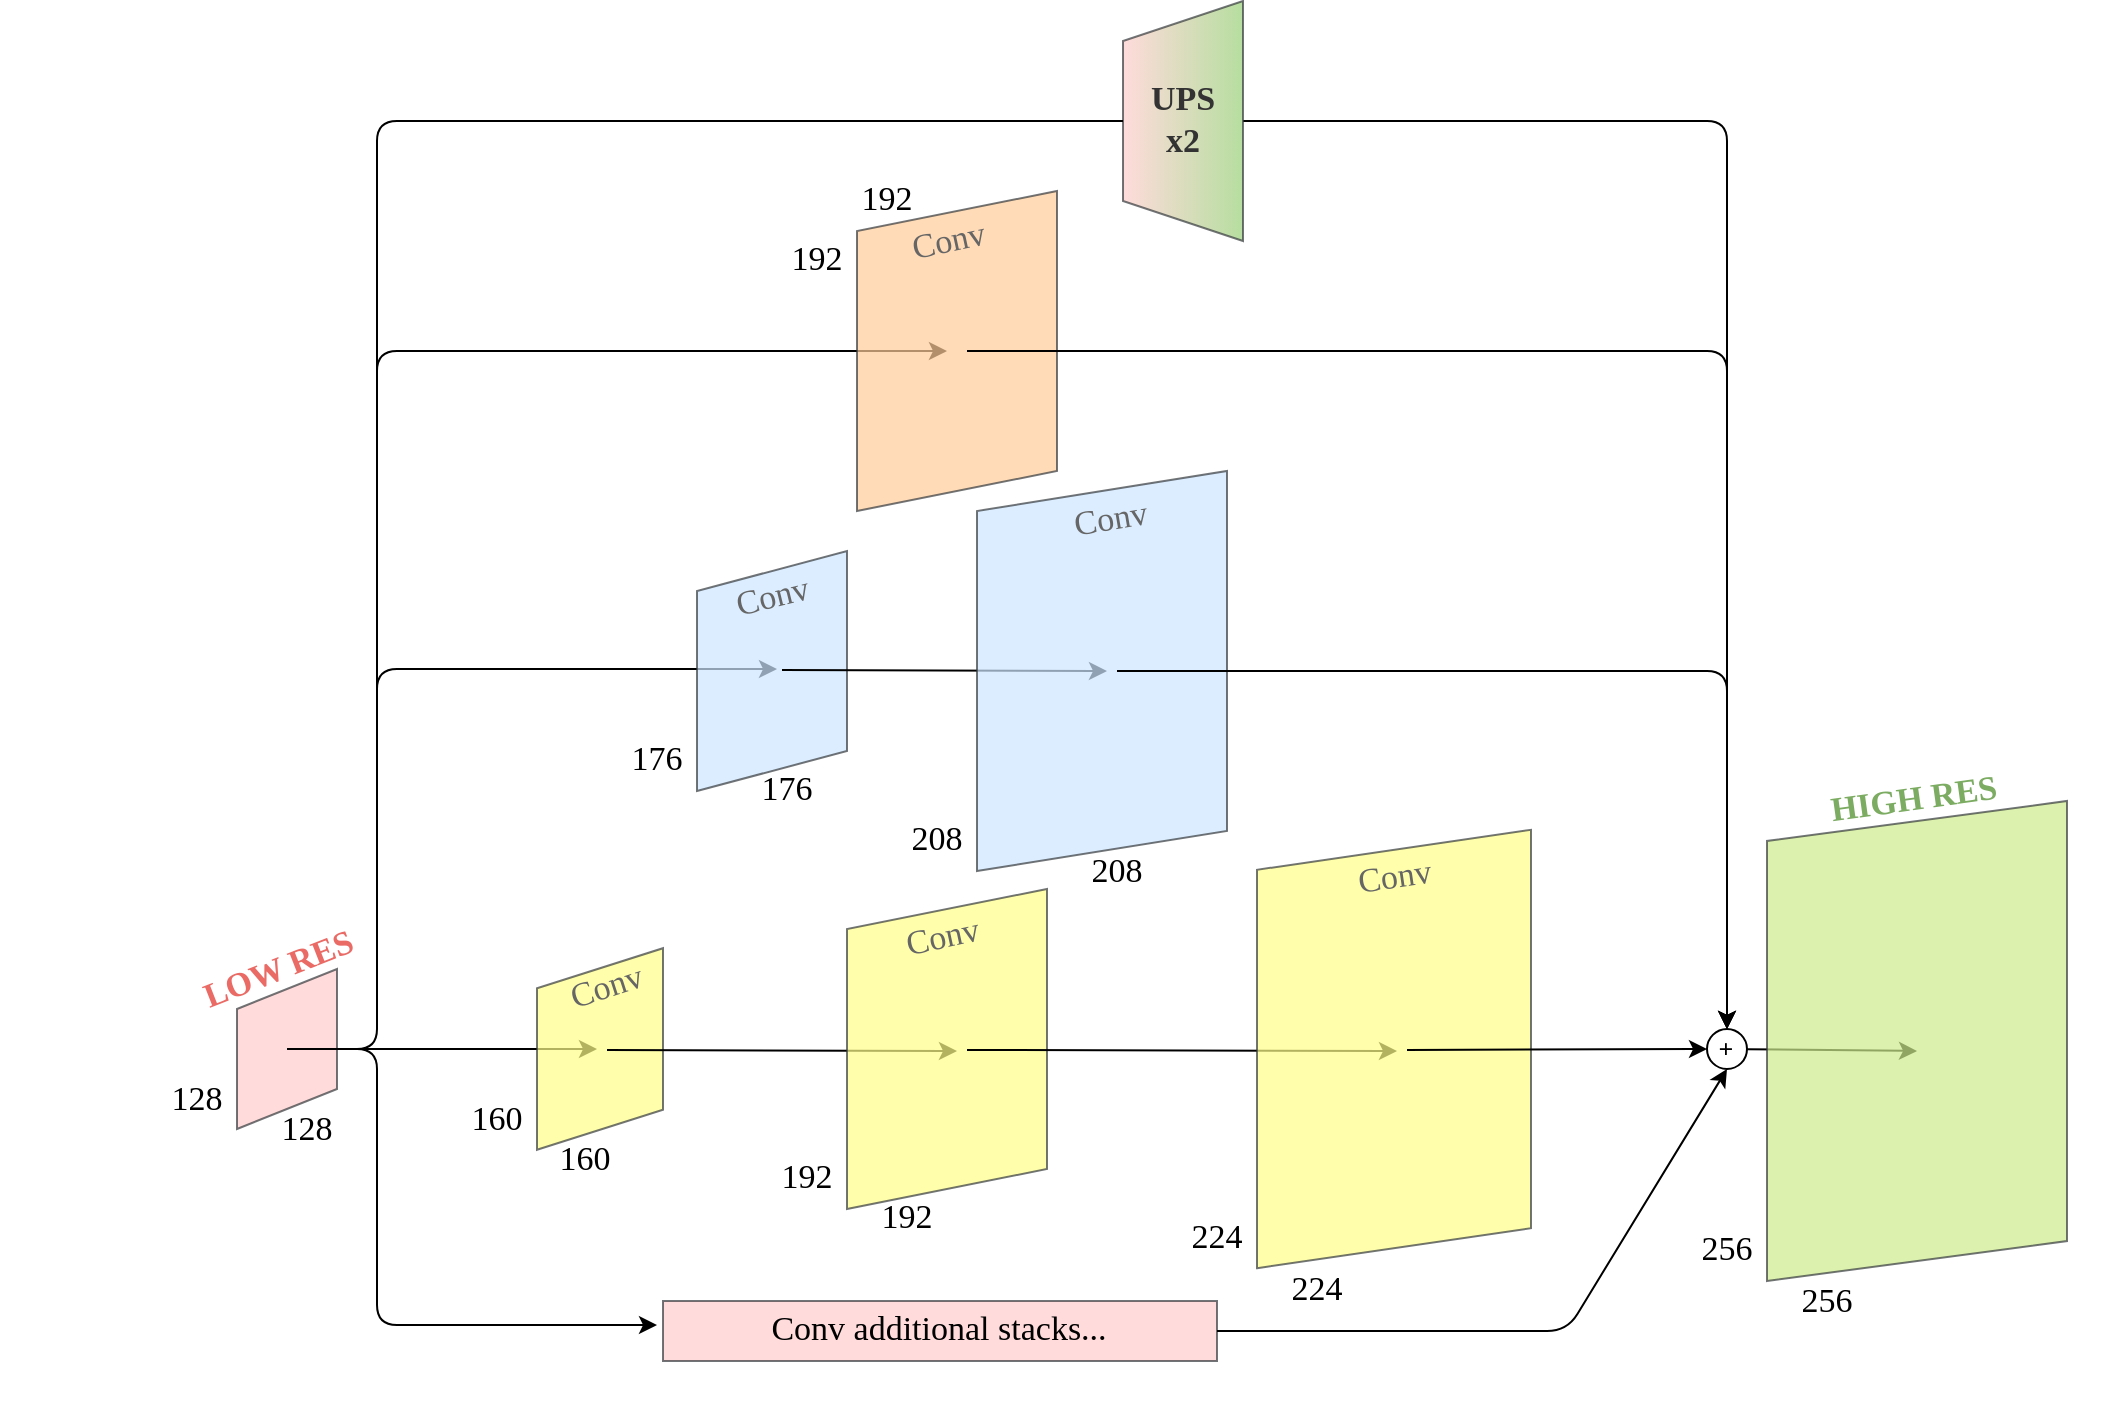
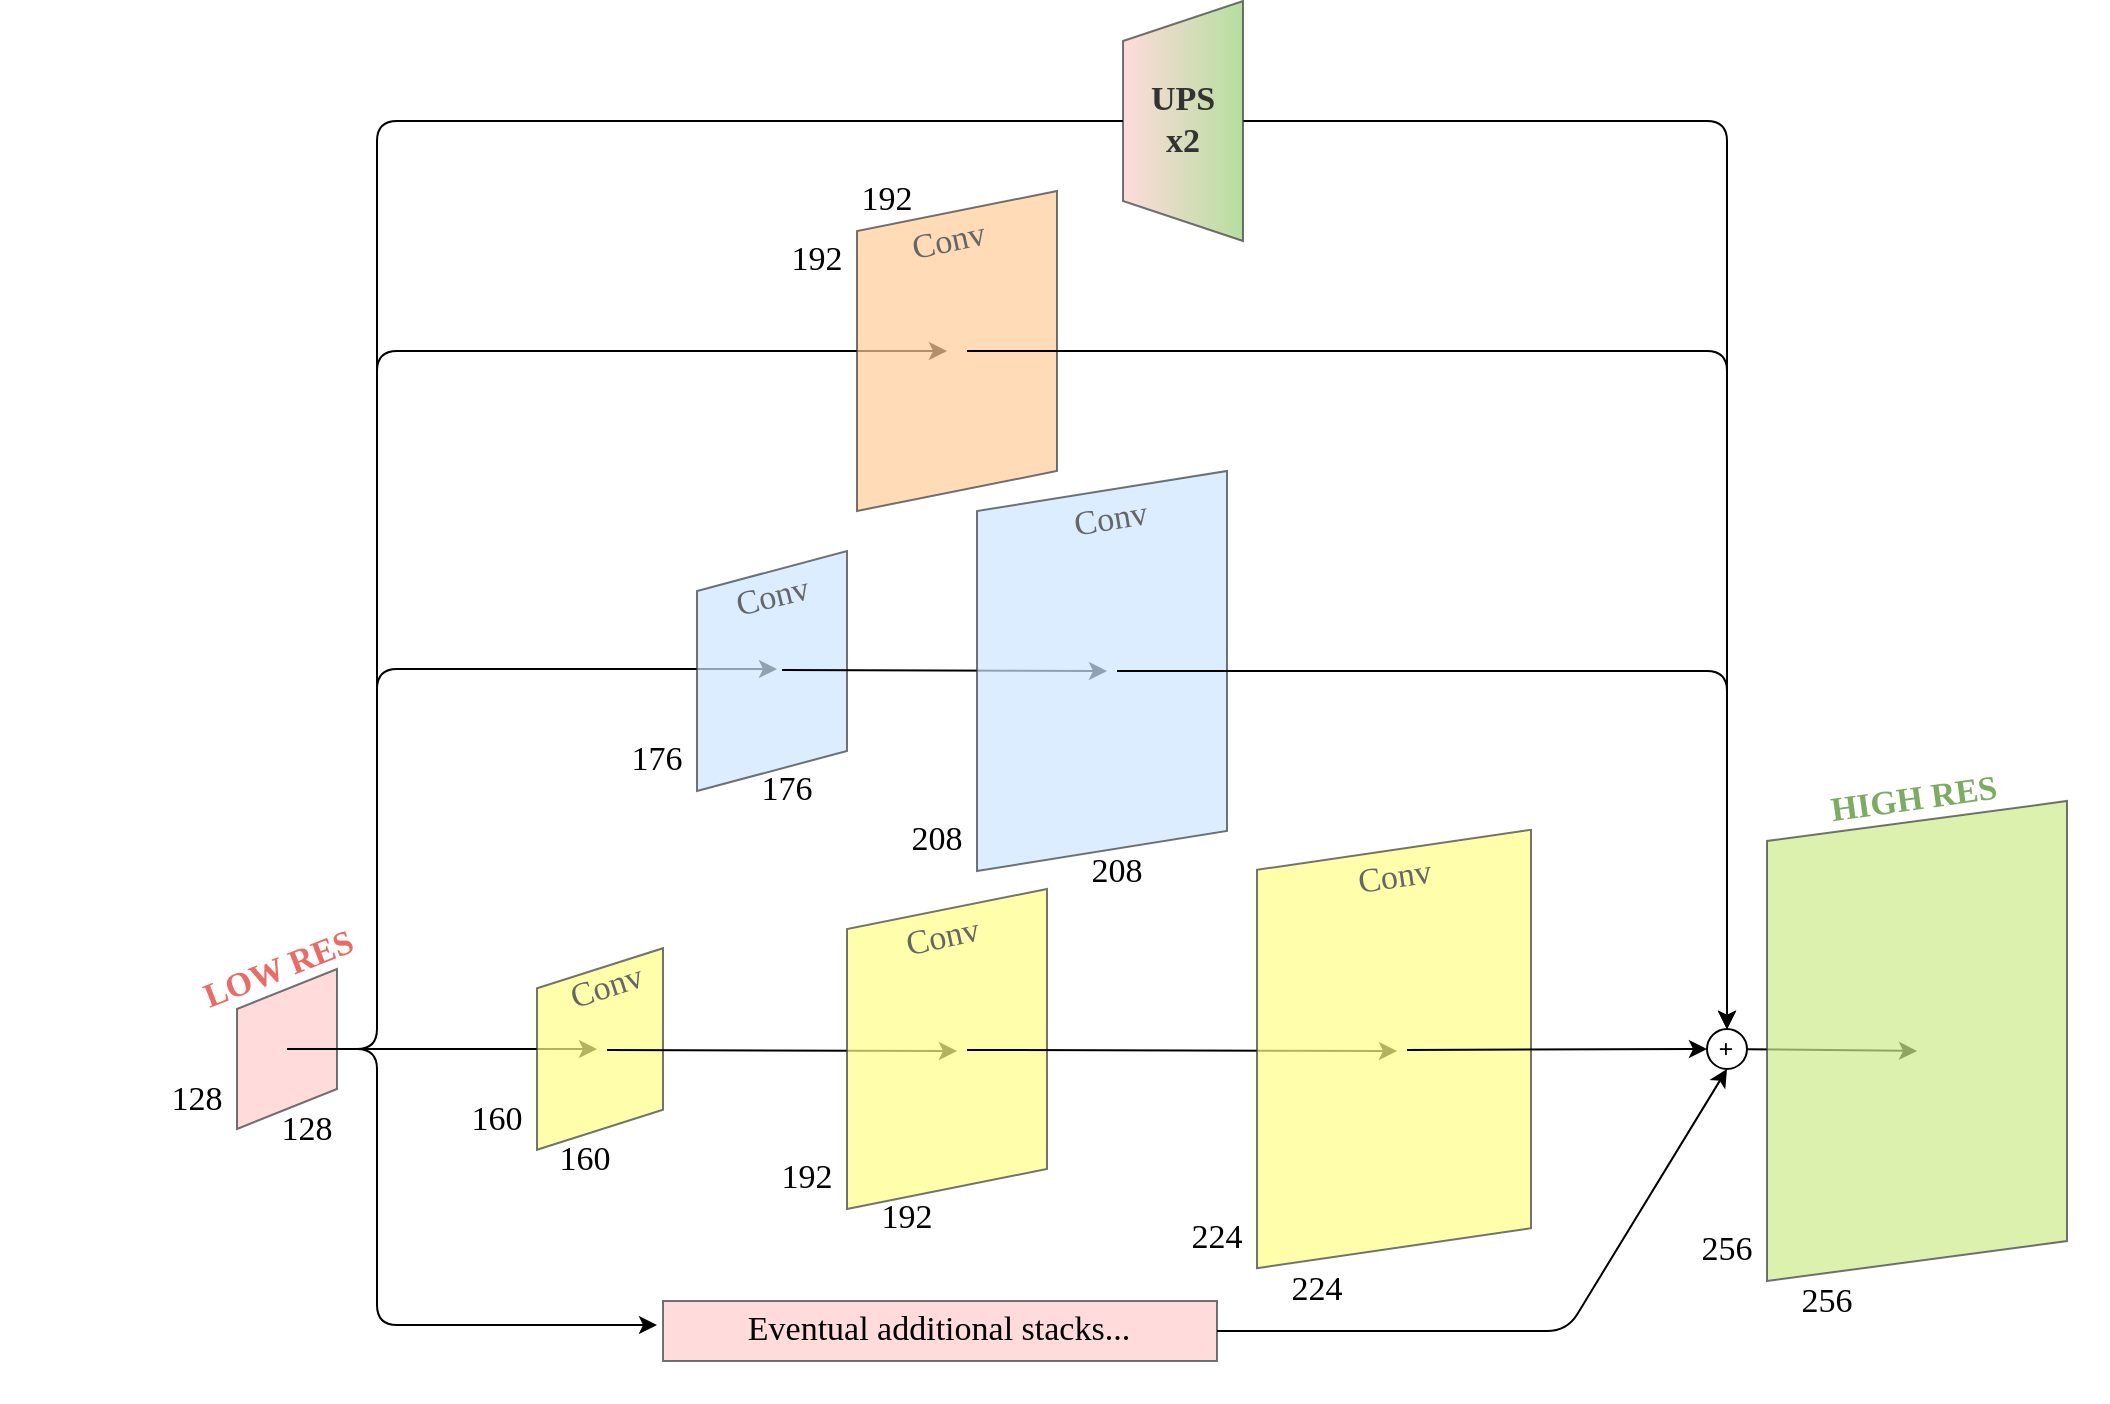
node "Conv additional stacks...": label "Conv additional stacks..." -> "Eventual additional stacks..."
